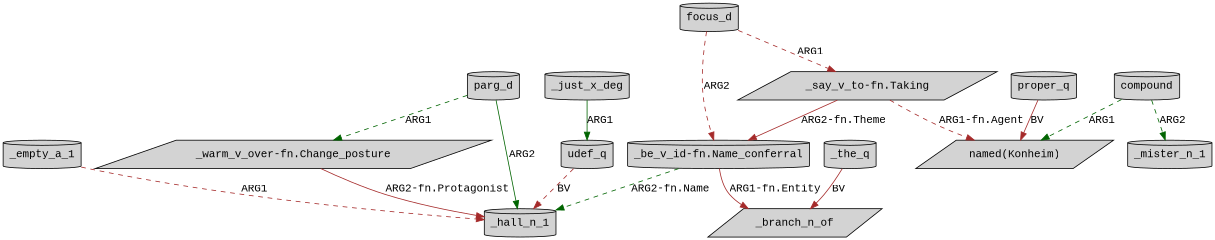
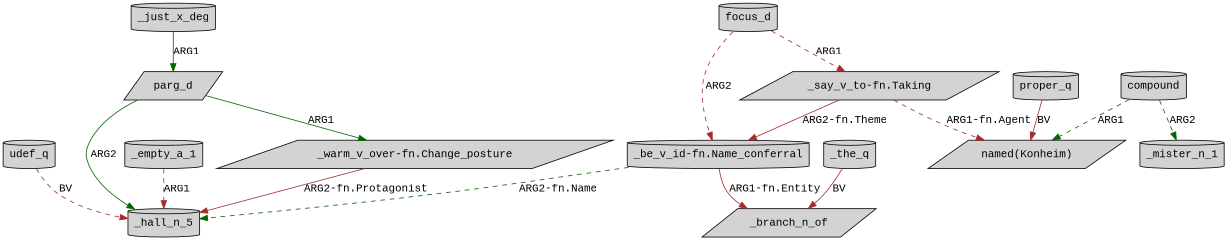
node "parg_d": shape cylinder -> parallelogram
edge "parg_d" -> "_warm_v_over-fn.Change_posture": style dashed -> solid
edge "_just_x_deg" -> "udef_q": now "_just_x_deg" -> "parg_d"
node "_hall_n_1": label "_hall_n_1" -> "_hall_n_5"
